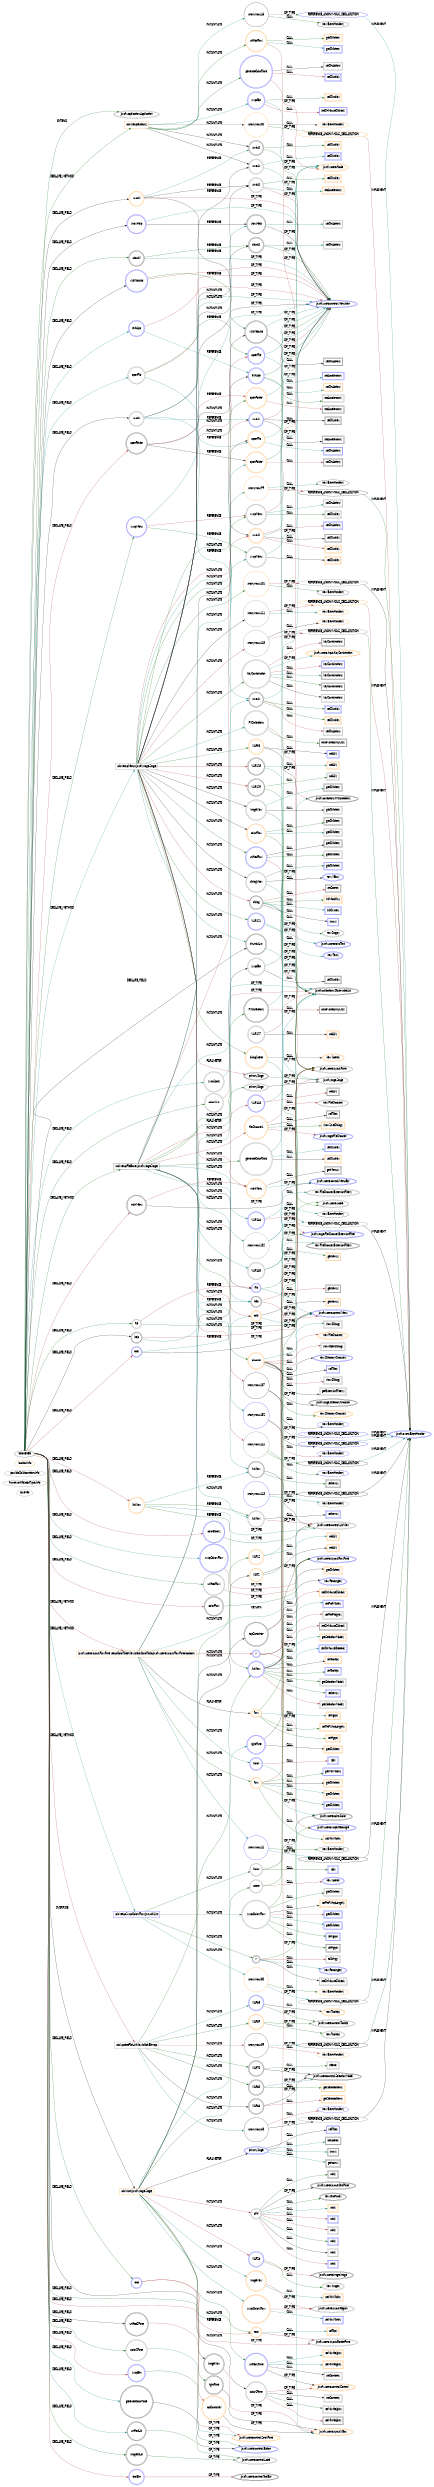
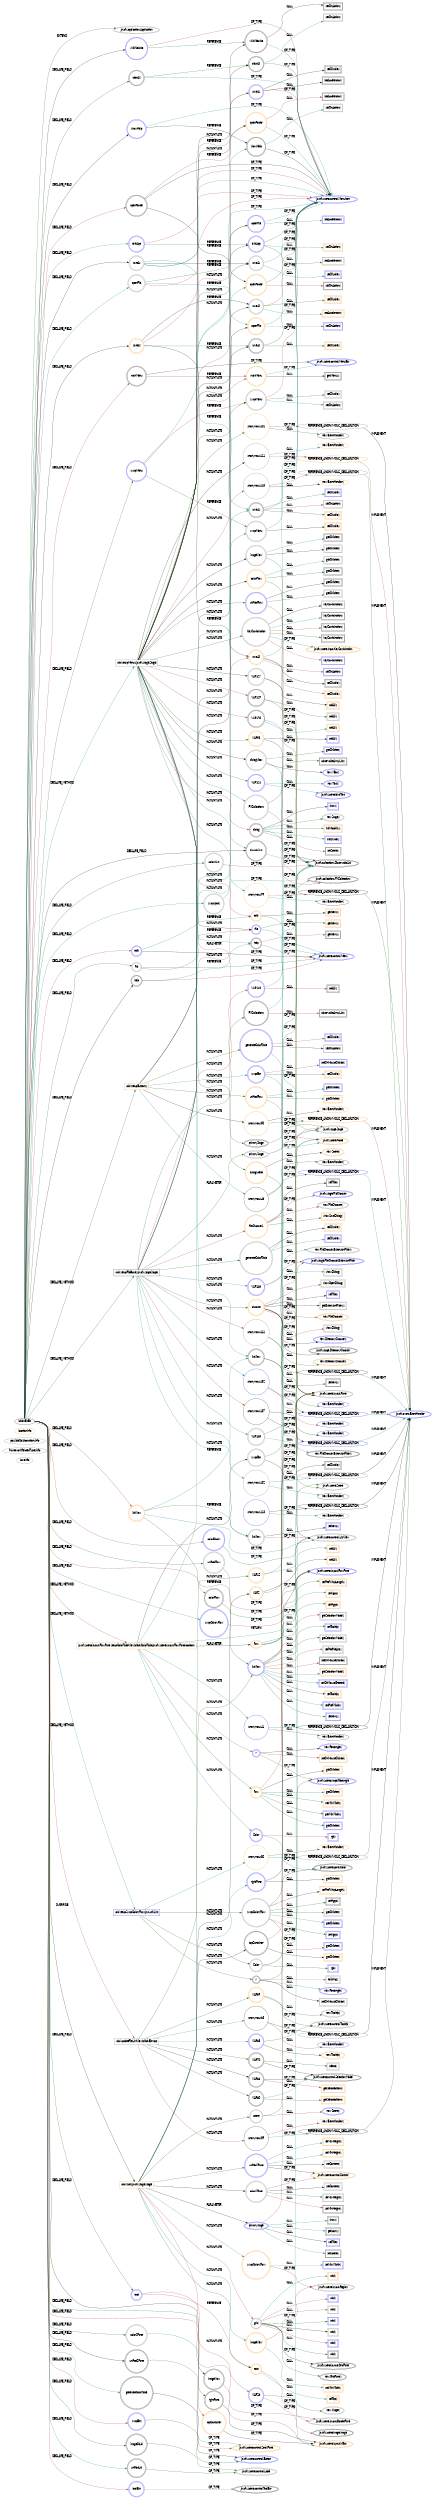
edge "void setupMenus(javafx.stage.Stage)" -> "VAR127": added, label "INSTANTIATE"
